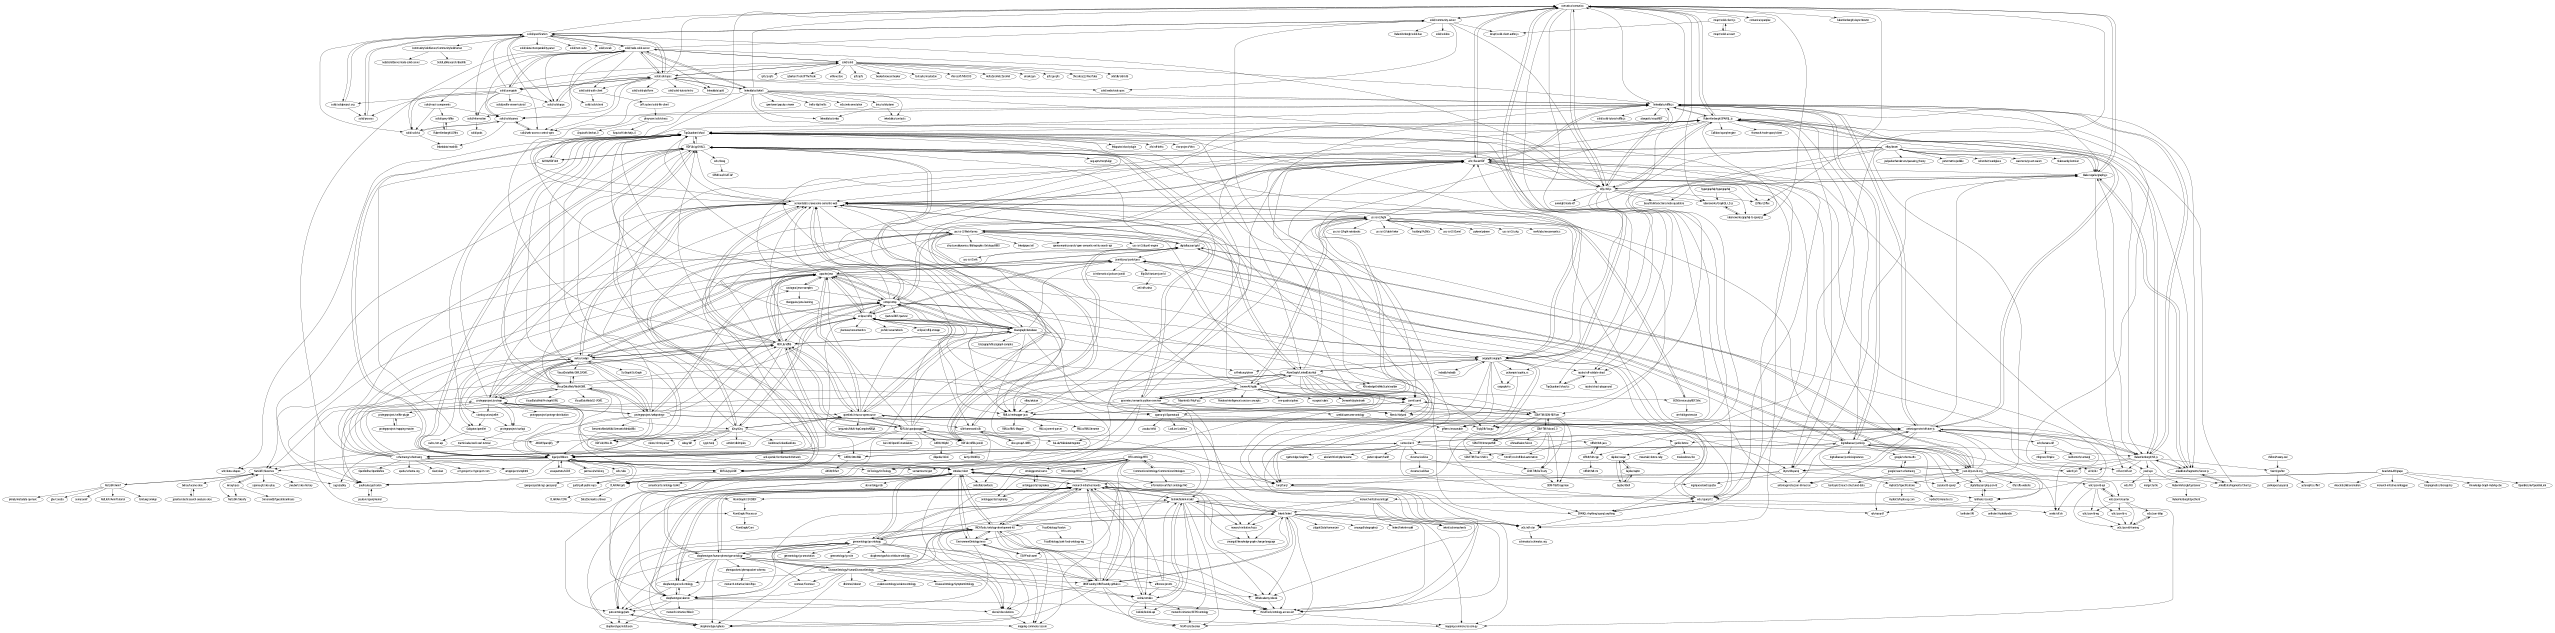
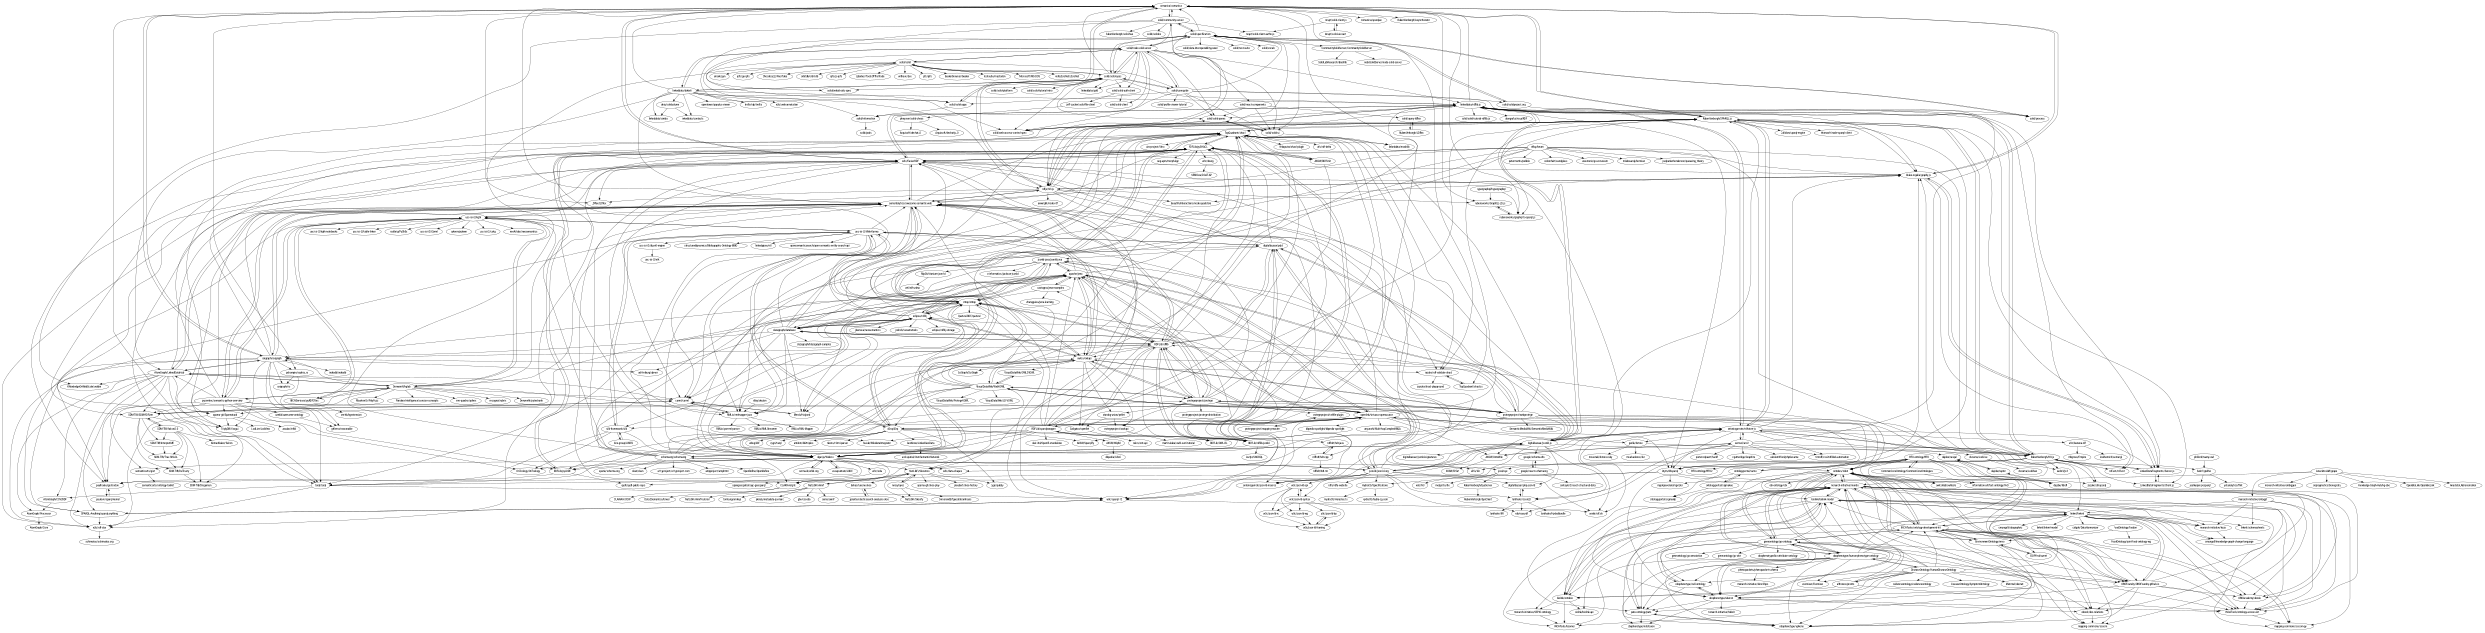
edge "semantalytics/awesome-semantic-web" -> "rdfjs/N3.js": added
node "dbpedia-spotlight/dbpedia-spotlight": added
edge "ontodev/robot" -> "OBOAcademy/obook": added
